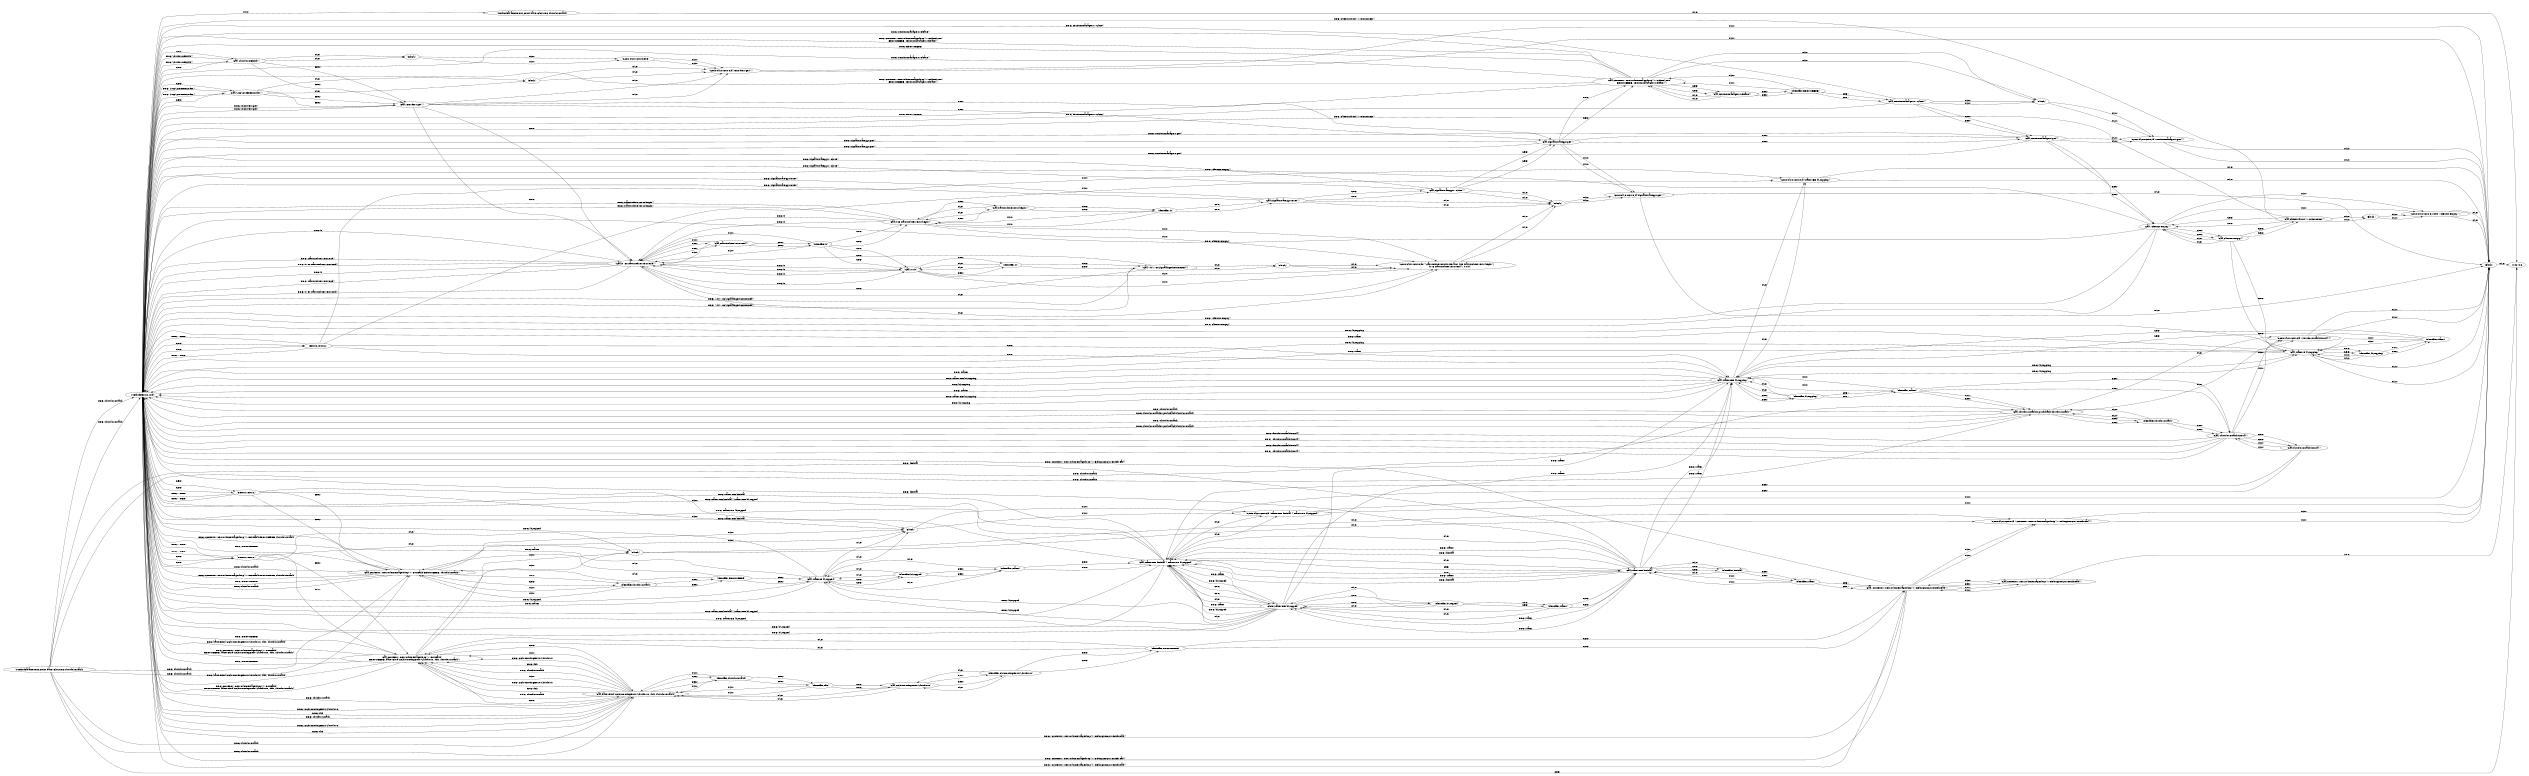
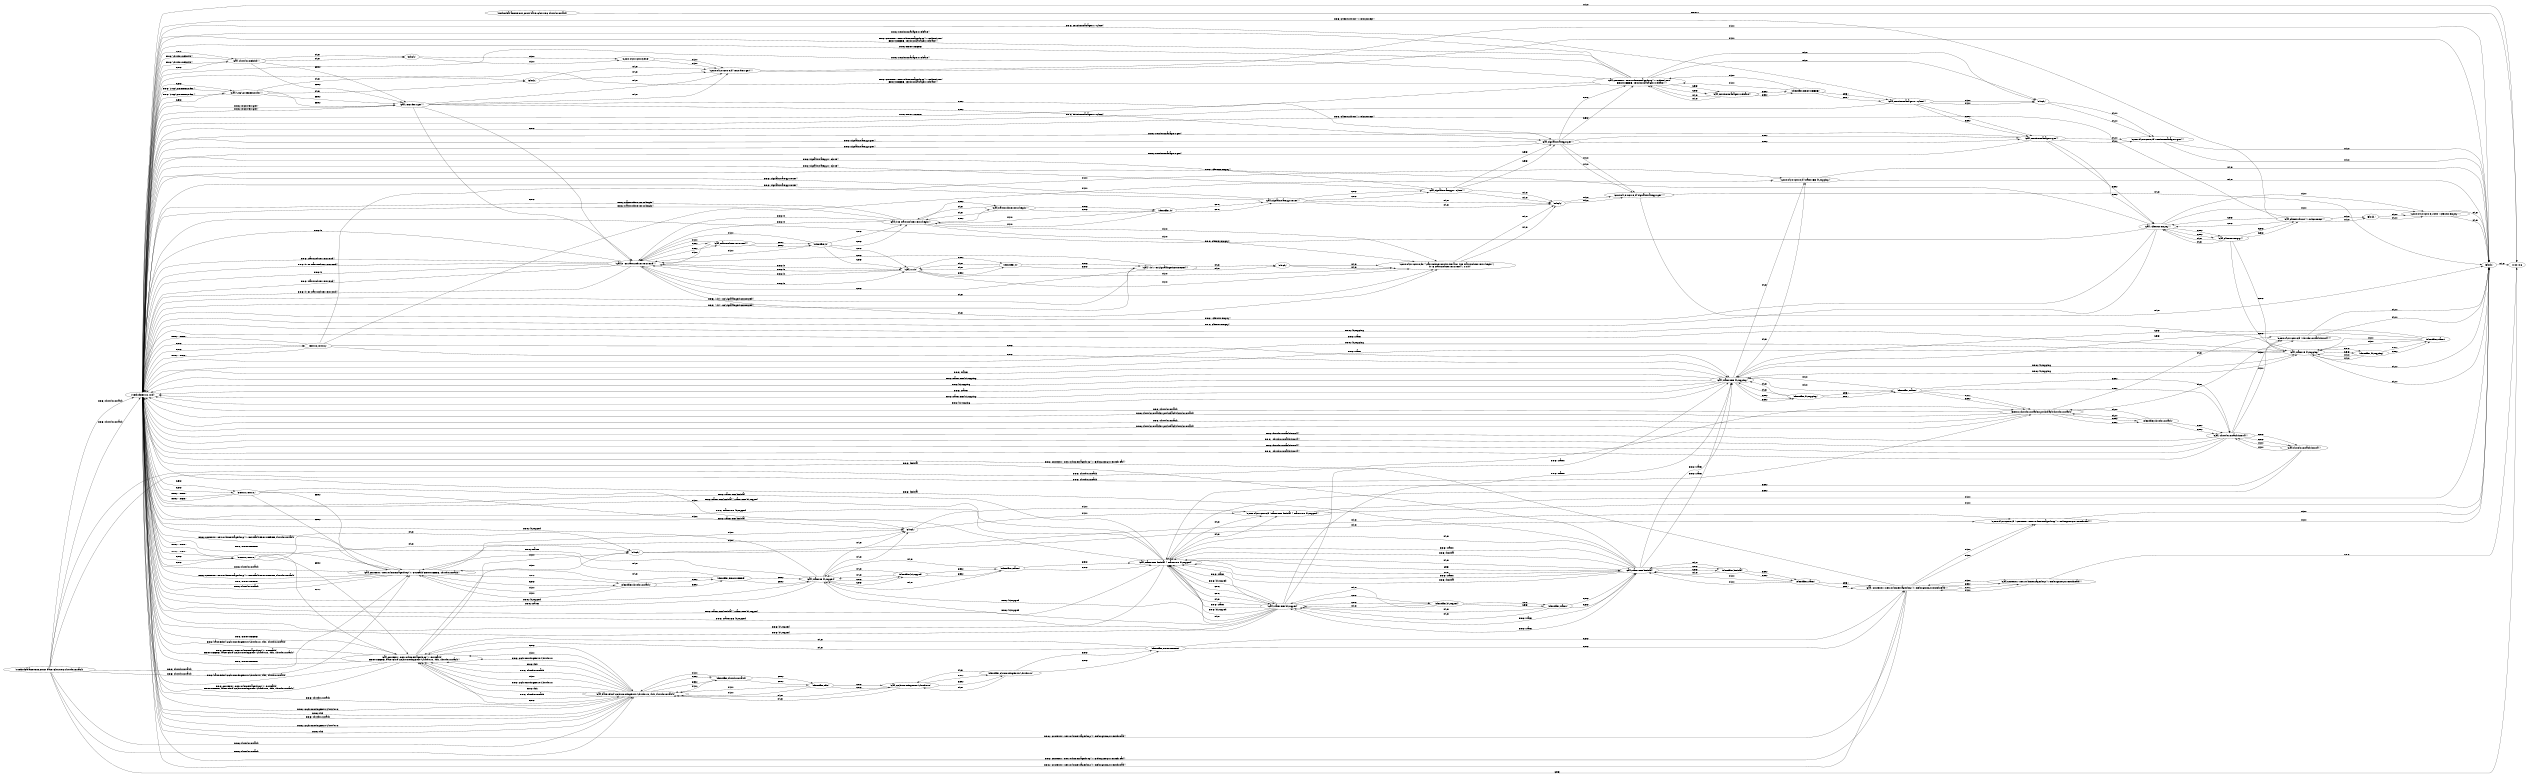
edge "(MethodParameterOut,const base::Closure& shutdown_task)" -> "1000106": label "AST: " -> "FROM: "
edge "(MethodReturn,void)" -> "(MethodParameterOut,const base::Closure& shutdown_task)": now "(MethodReturn,void)" -> "1000106"
node "(Call,shutdown_tasks_.push_back(shutdown_task))": label "(Call,shutdown_tasks_.push_back(shutdown_task))" -> "(Return,shutdown_tasks_.push_back(shutdown_task))"
node "(Close,state_ == kStopped)": label "(Close,state_ == kStopped)" -> "(Call,state_ == kStopped)"
